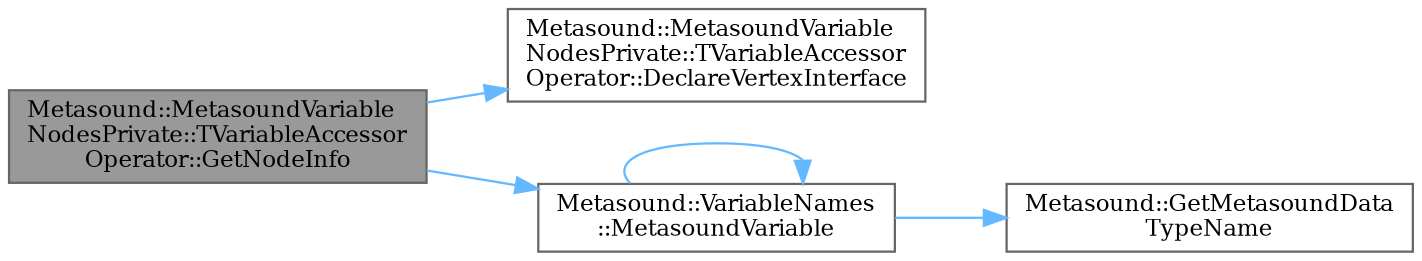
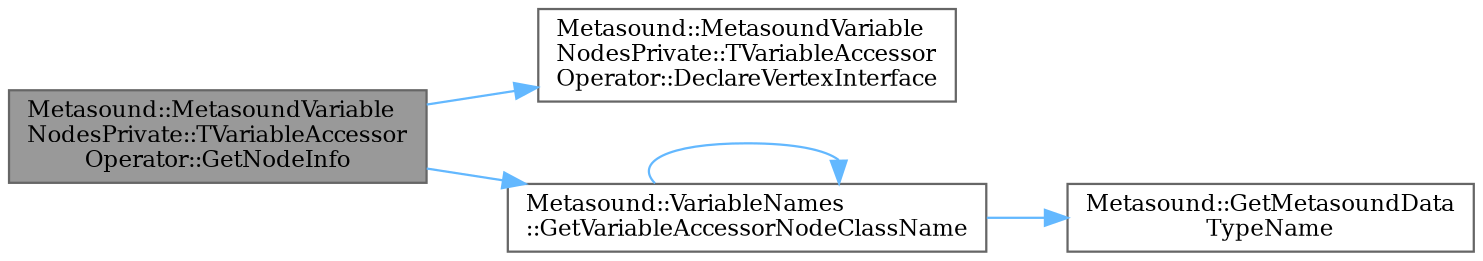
node "Metasound::VariableNames ::MetasoundVariable": label "Metasound::VariableNames ::MetasoundVariable" -> "Metasound::VariableNames ::GetVariableAccessorNodeClassName"
